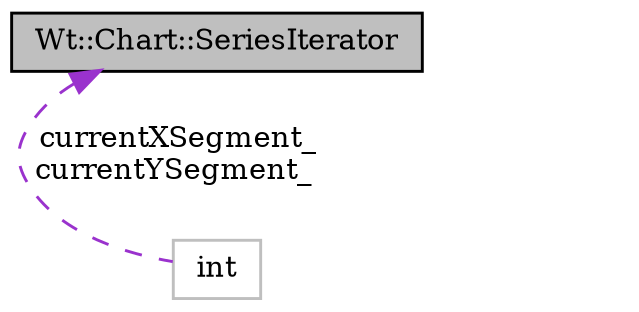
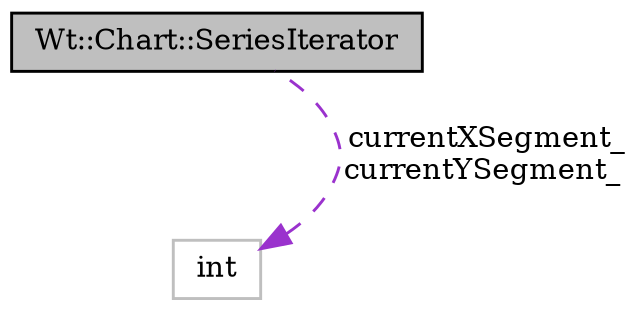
edge "int" -> "Wt::Chart::SeriesIterator": reversed
